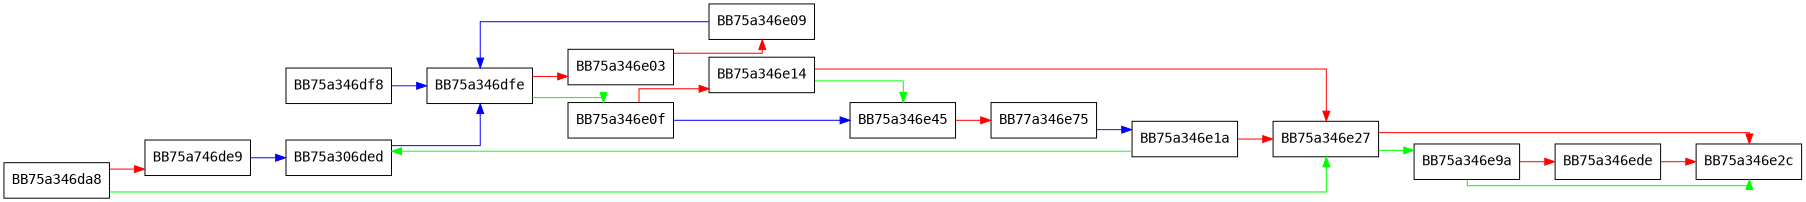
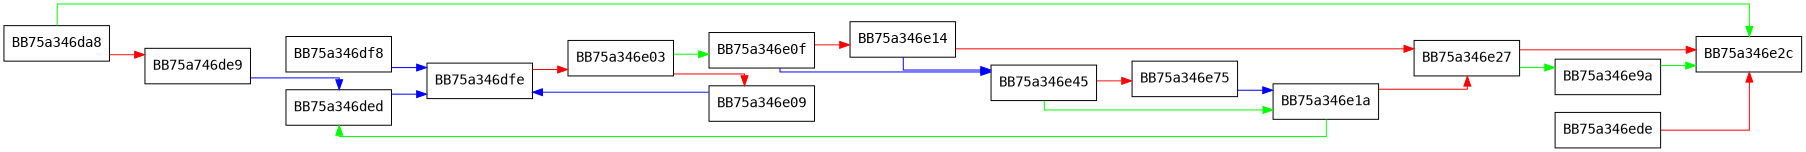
edge "BB75a346e14" -> "BB75a346e45": color green -> blue
edge "BB75a346dfe" -> "BB75a346e0f": now "BB75a346e03" -> "BB75a346e0f"
edge "BB75a346e45" -> "BB75a346e1a": added
node "BB77a346e75": label "BB77a346e75" -> "BB75a346e75"
node "BB75a306ded": label "BB75a306ded" -> "BB75a346ded"
edge "BB75a346e9a" -> "BB75a346ede": removed
edge "BB75a346da8" -> "BB75a346e27": now "BB75a346da8" -> "BB75a346e2c"
